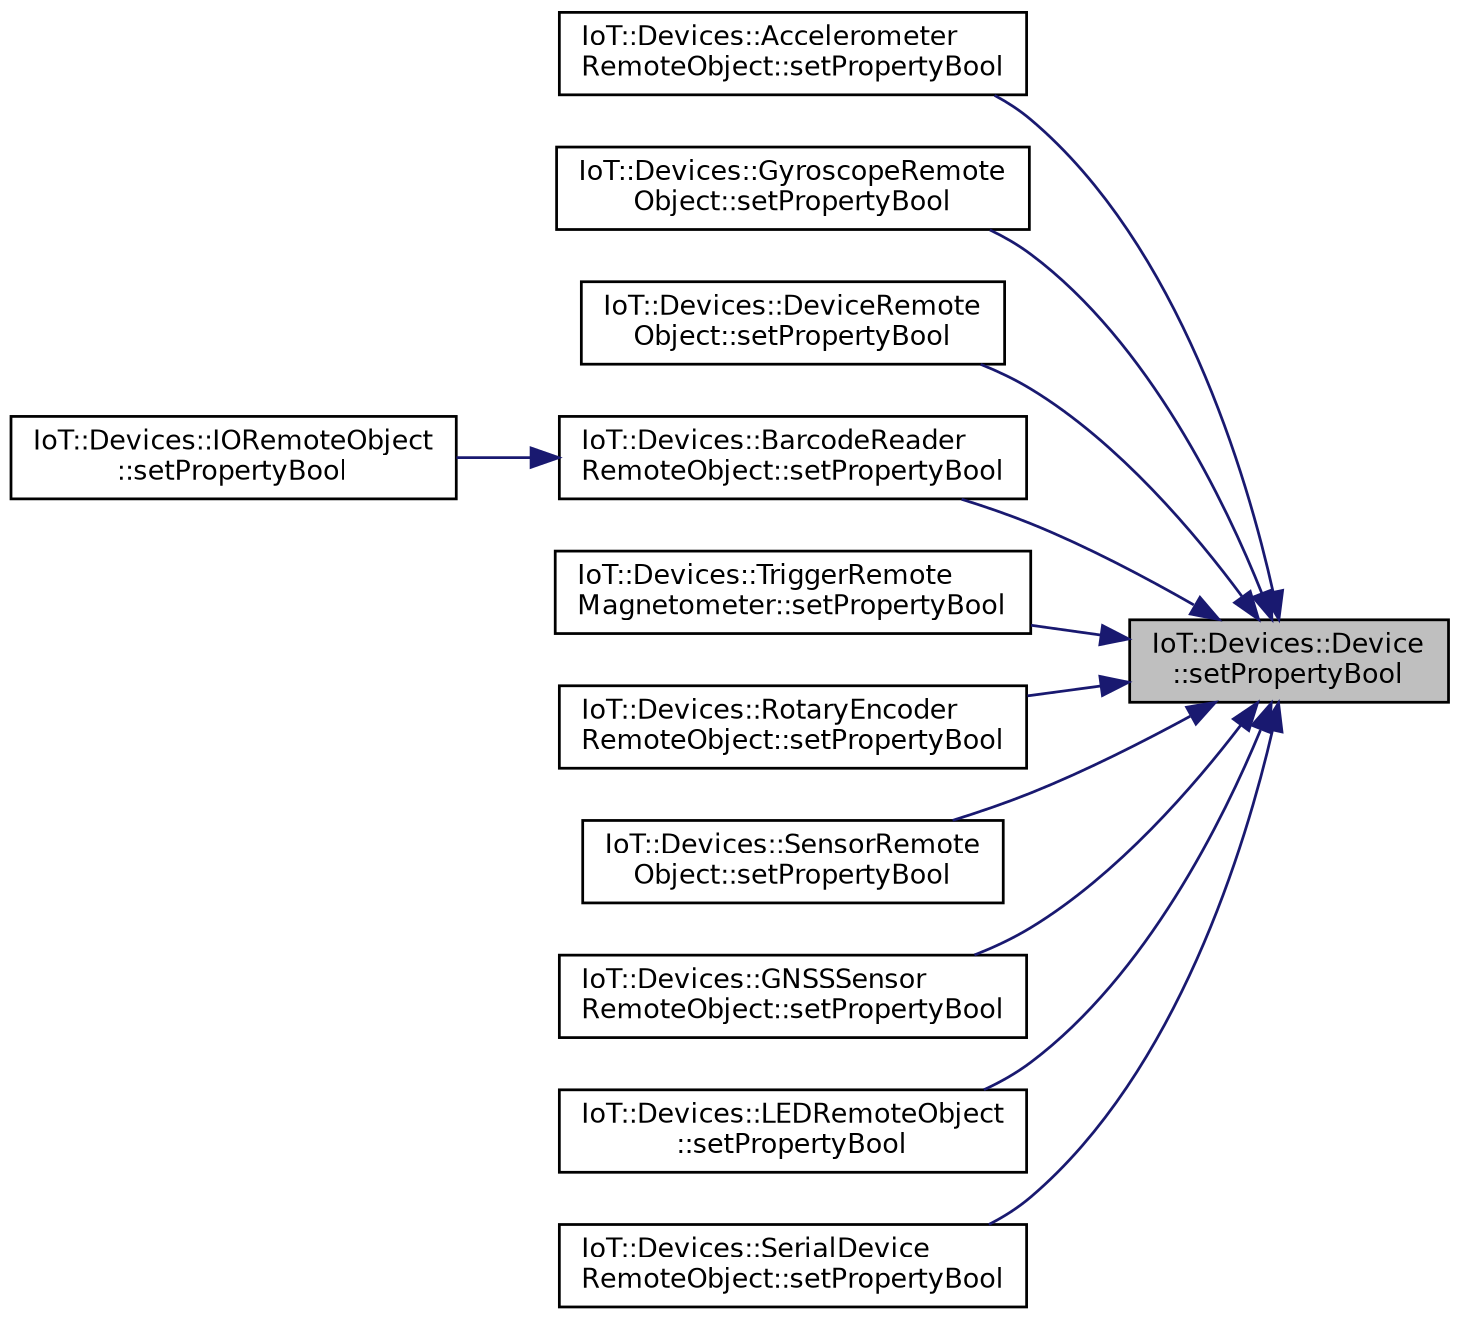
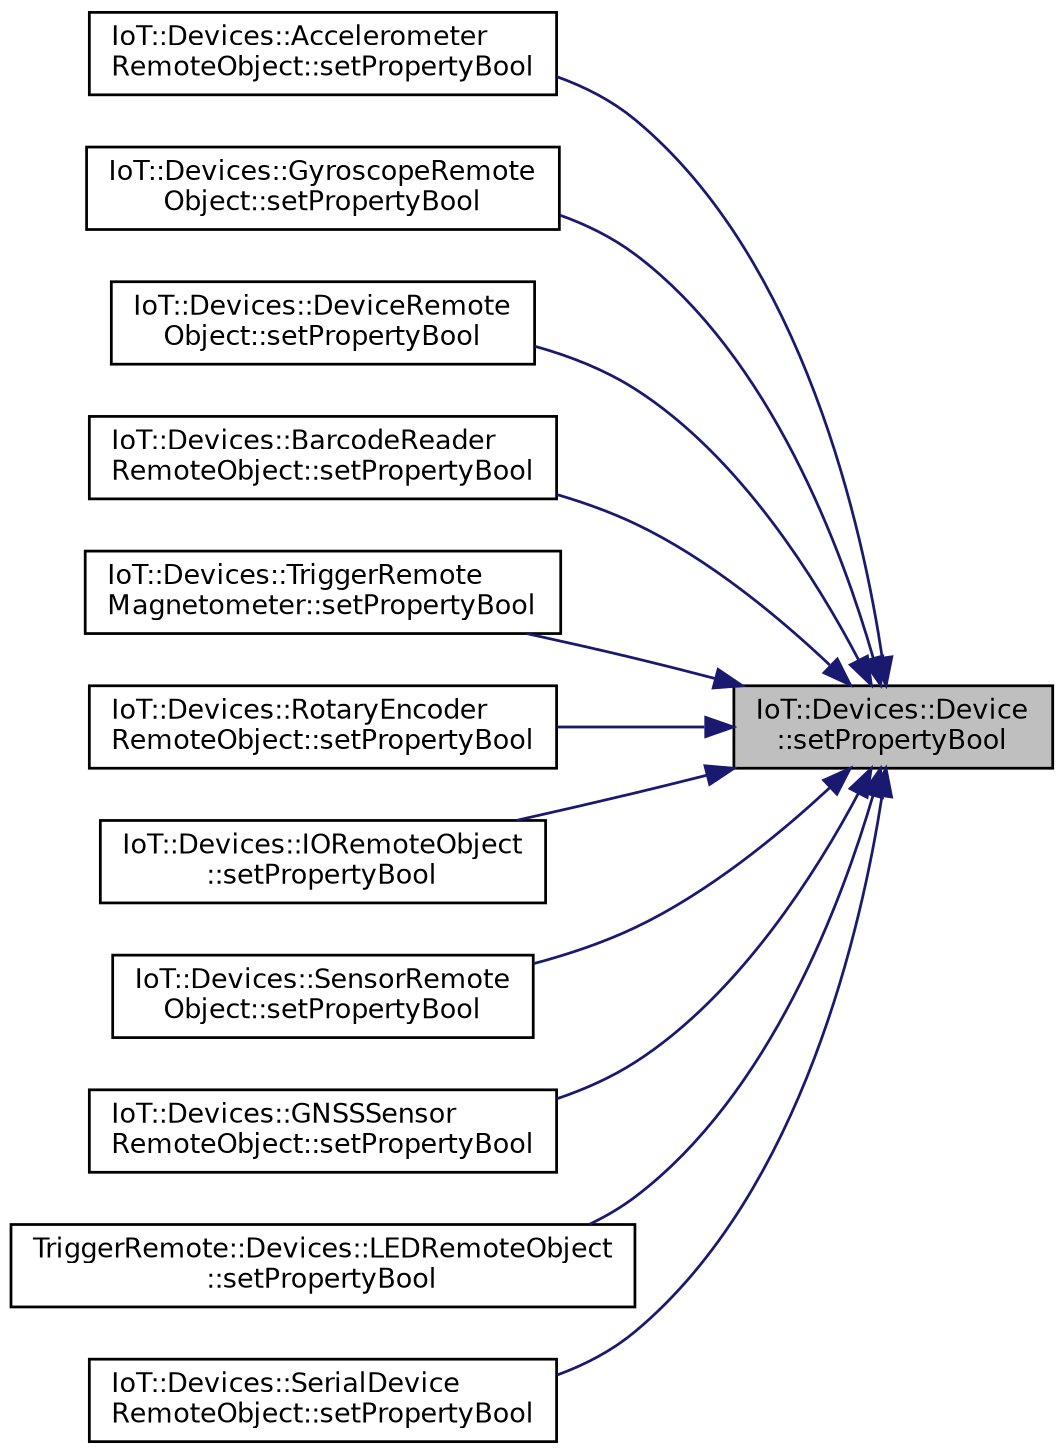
edge "IoT::Devices::IORemoteObject ::setPropertyBool" -> "IoT::Devices::BarcodeReader RemoteObject::setPropertyBool": now "IoT::Devices::IORemoteObject ::setPropertyBool" -> "IoT::Devices::Device ::setPropertyBool"
node "IoT::Devices::LEDRemoteObject ::setPropertyBool": label "IoT::Devices::LEDRemoteObject ::setPropertyBool" -> "TriggerRemote::Devices::LEDRemoteObject ::setPropertyBool"
